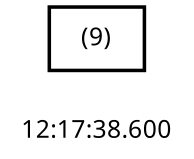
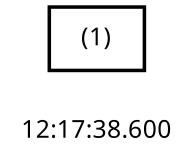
node "(9)": label "(9)" -> "(1)"
